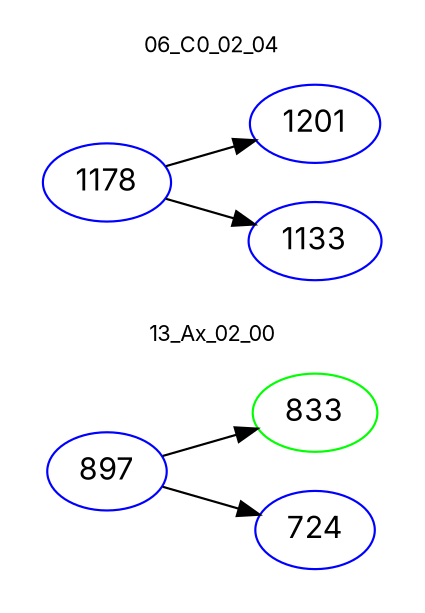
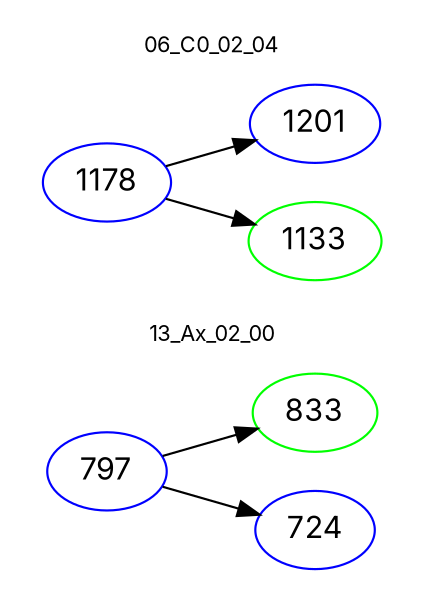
node "1133": color blue -> green
node "897": label "897" -> "797"
